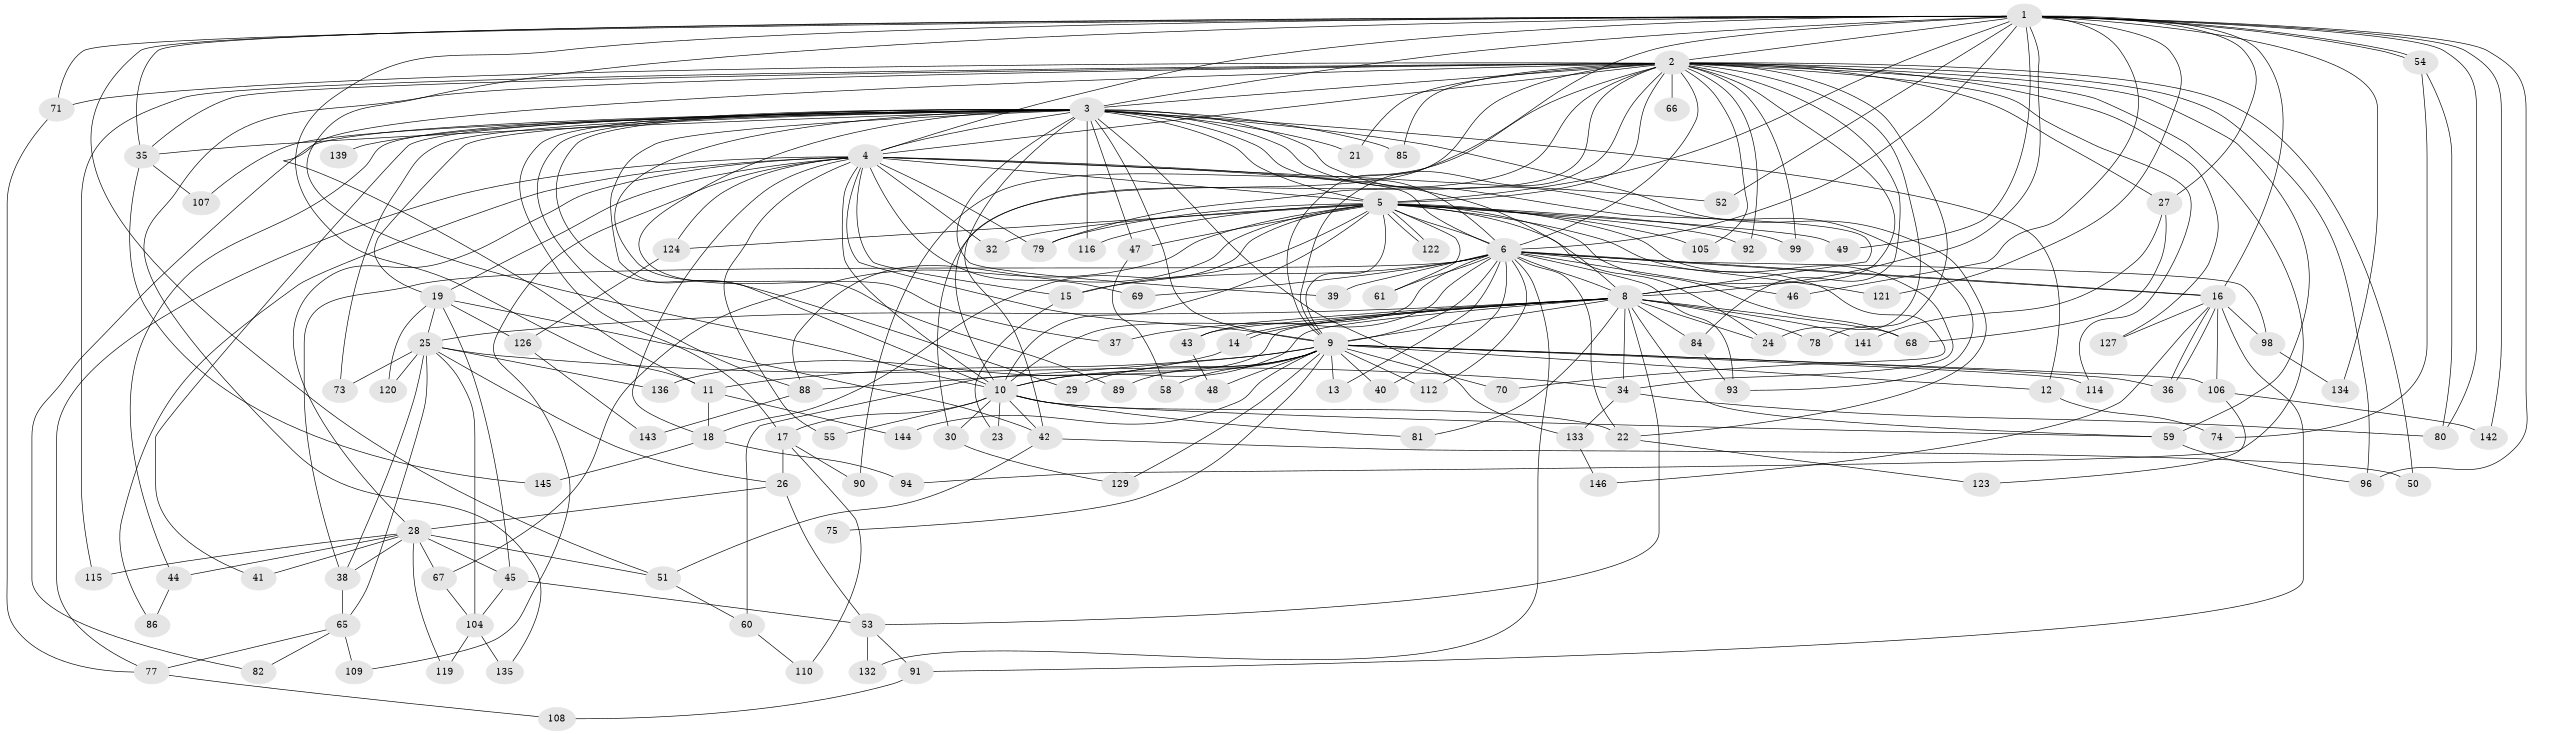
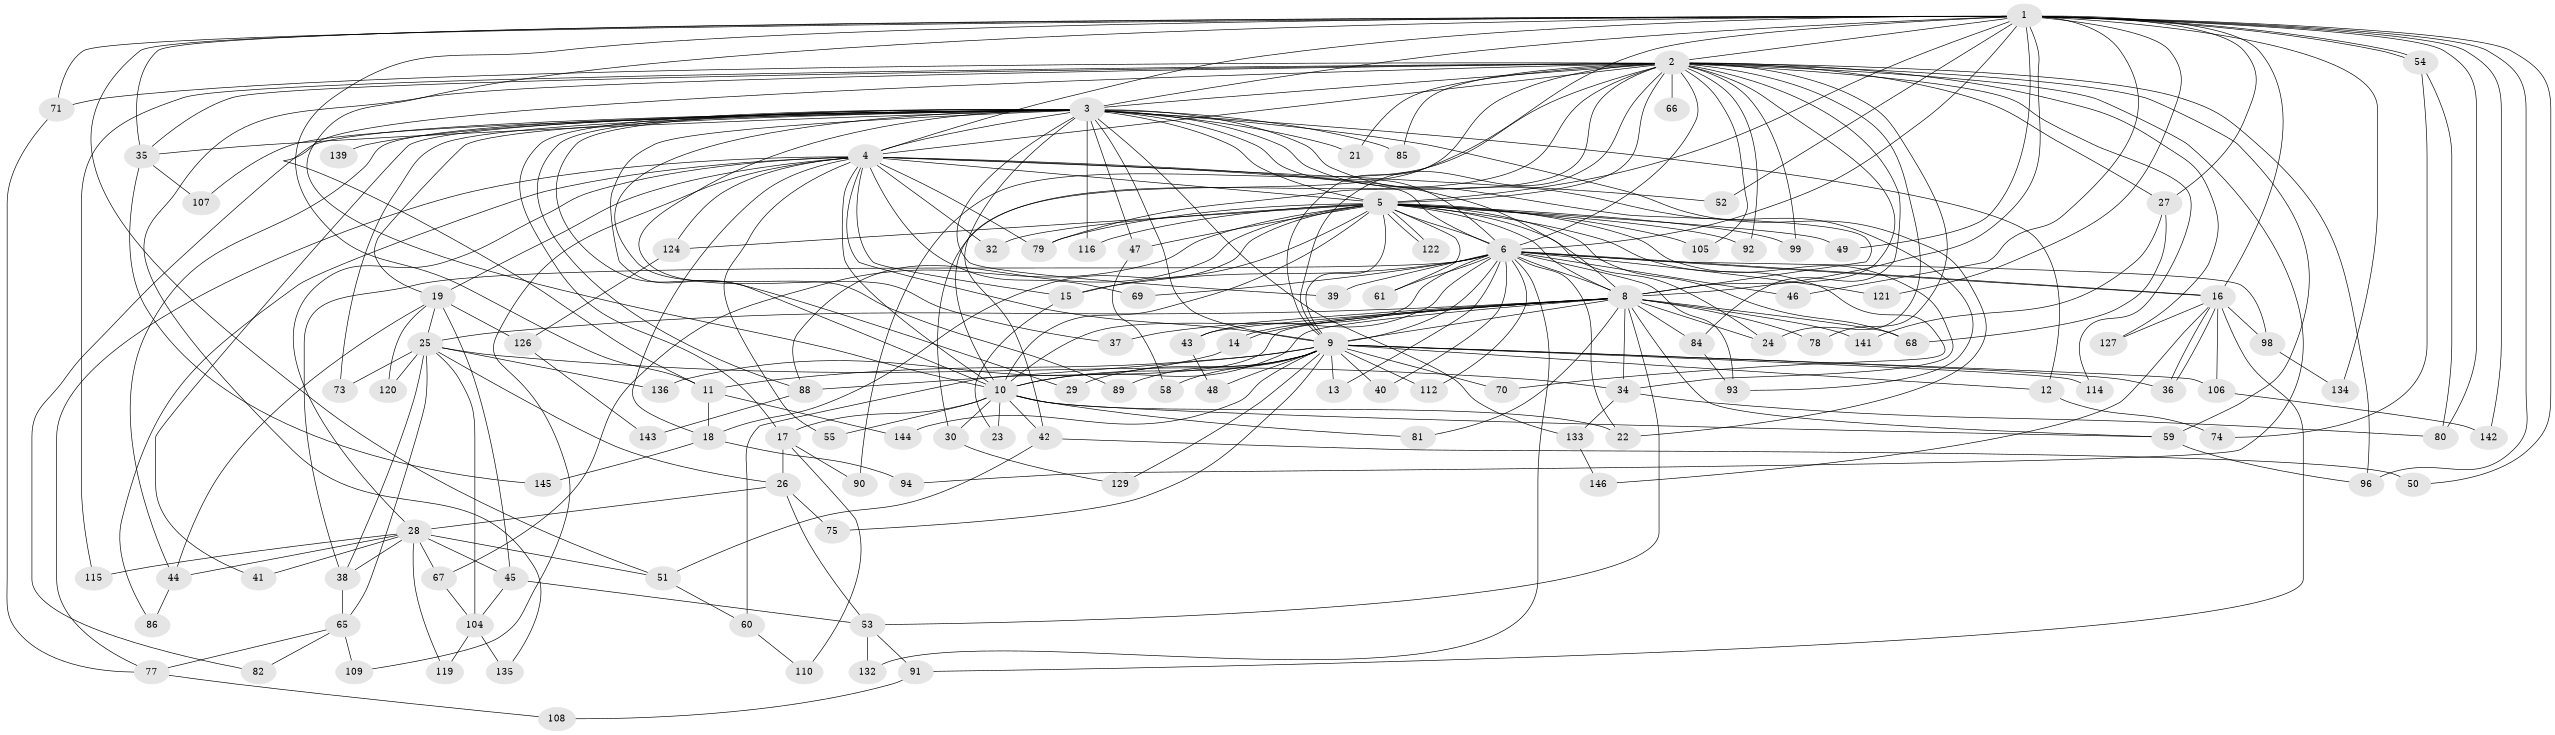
edge "2" -- "50": now "1" -- "50"
edge "5" -- "8": added
edge "19" -- "42": now "19" -- "44"
node "123": removed
edge "26" -- "75": added
